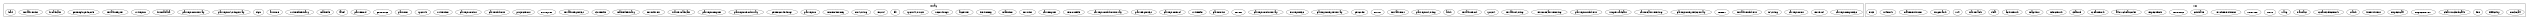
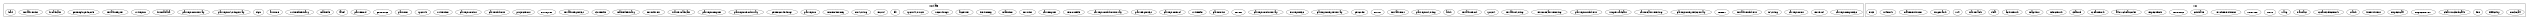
cluster "Array": label "Array" -> "VmSafe"
